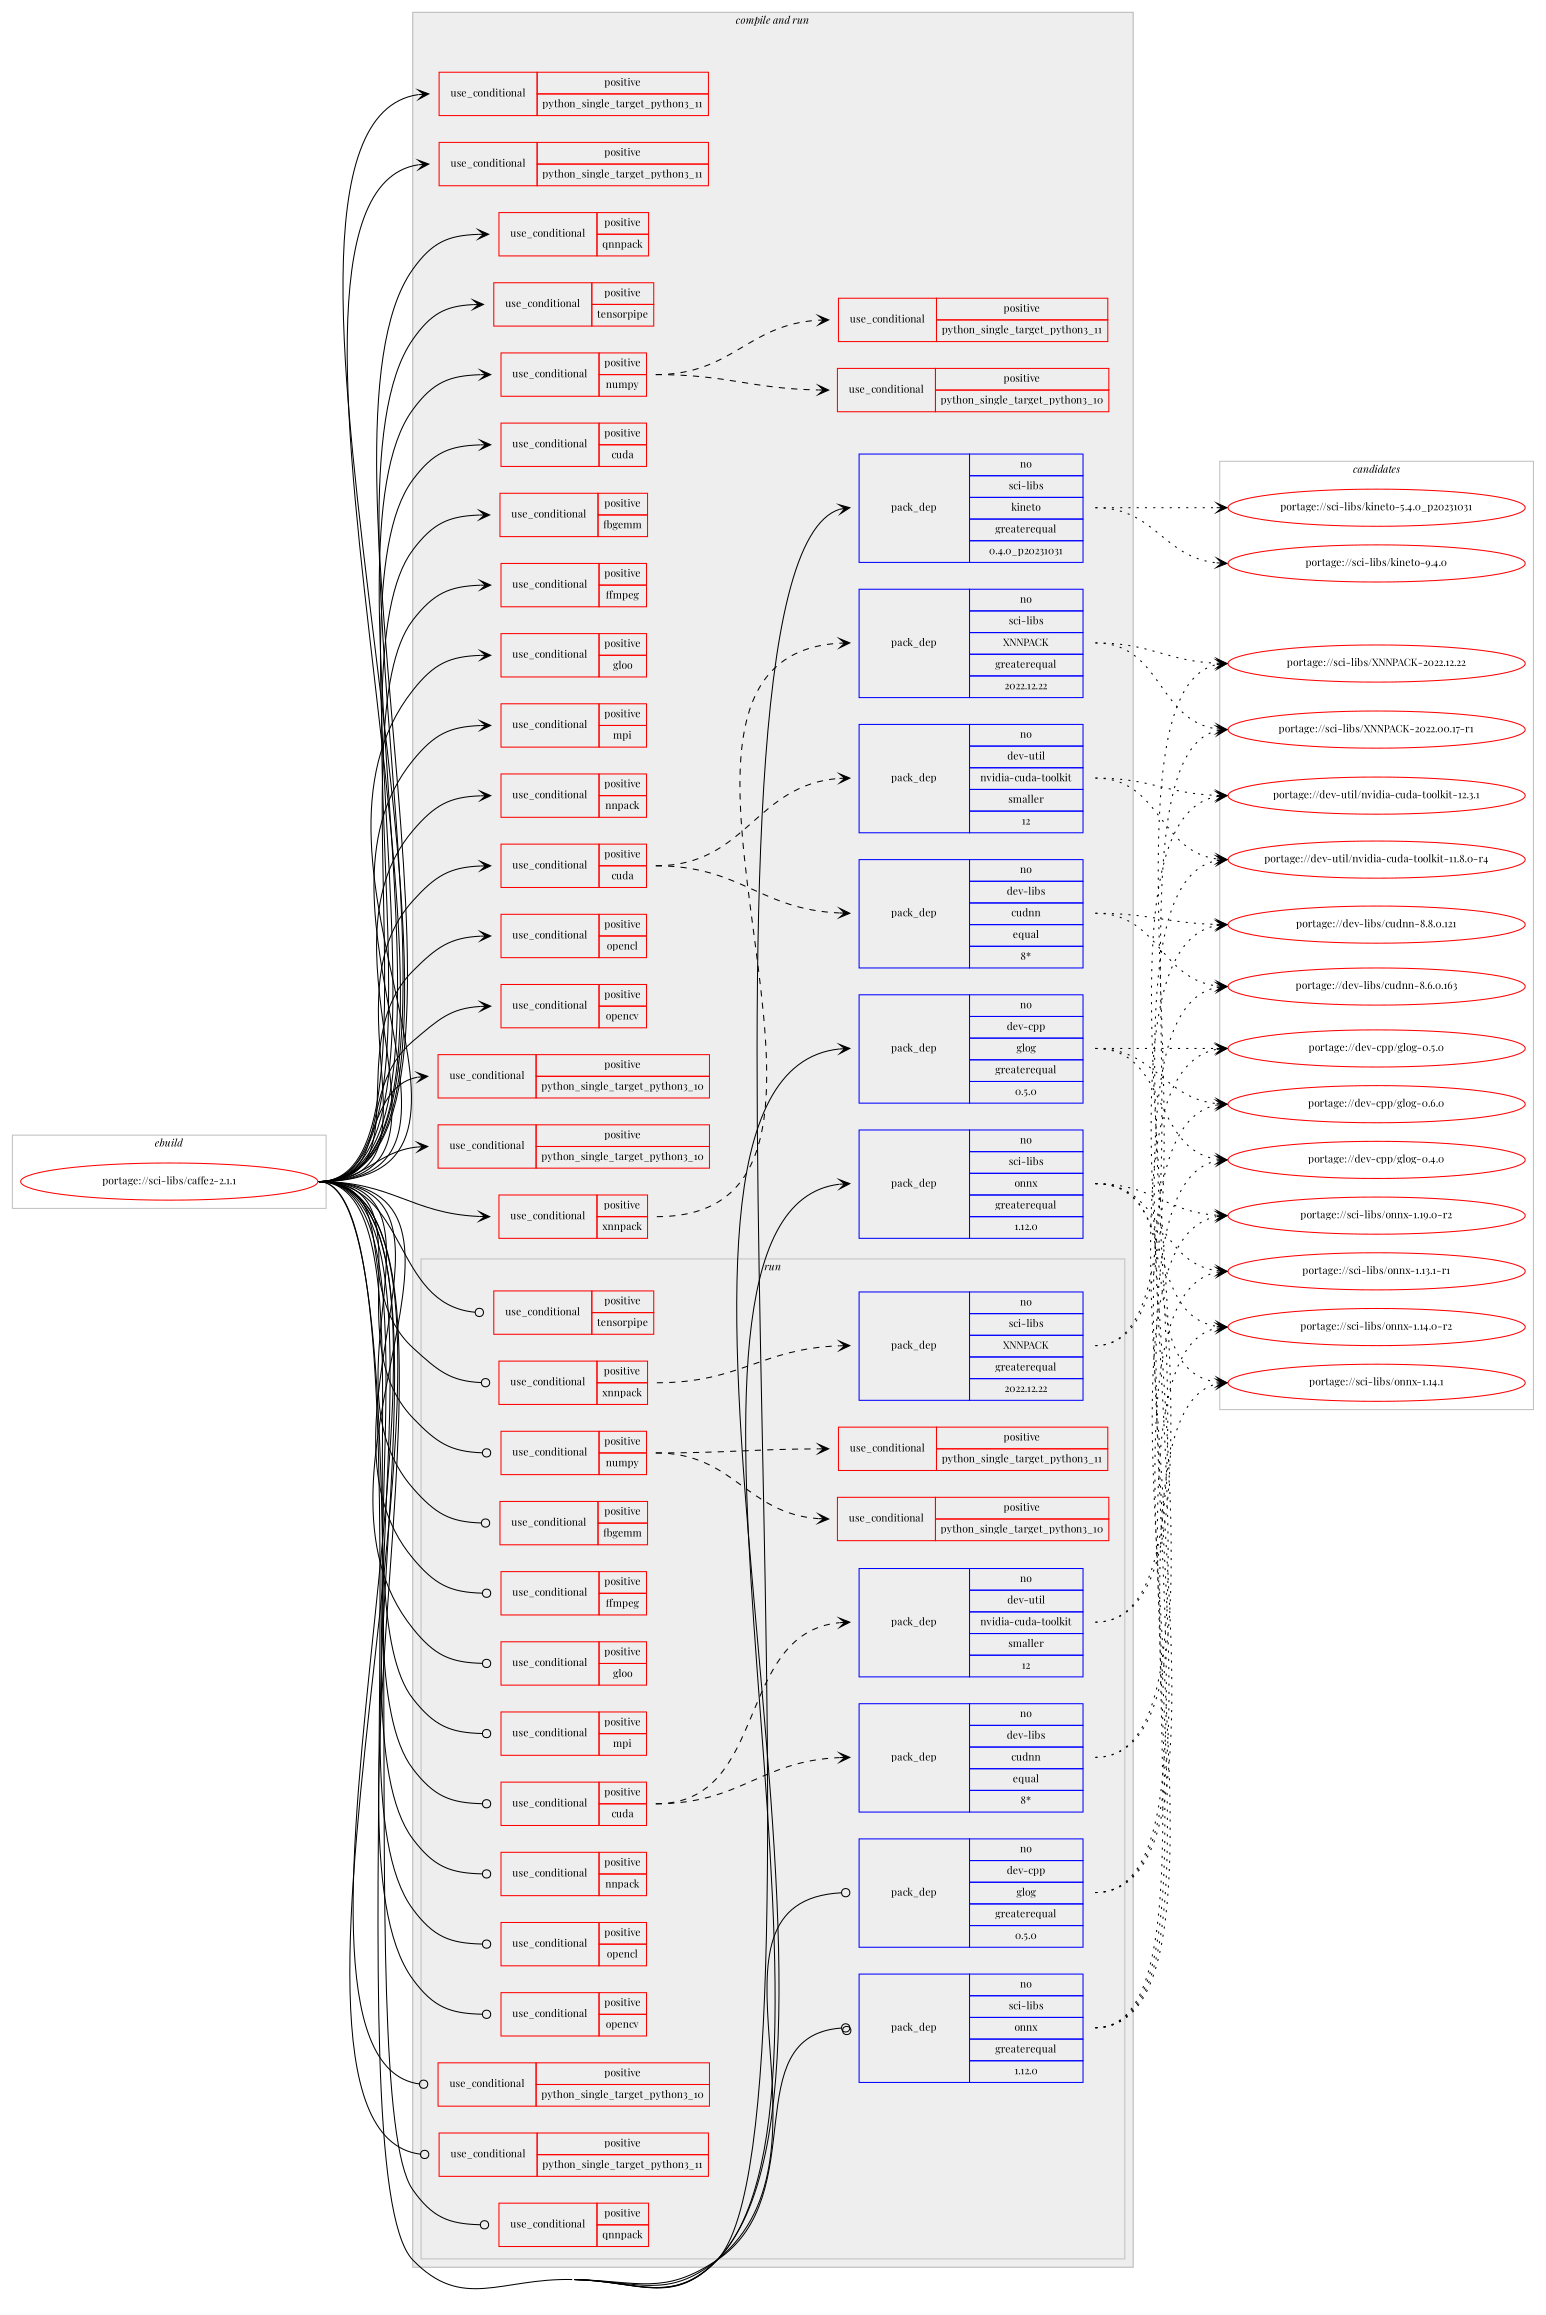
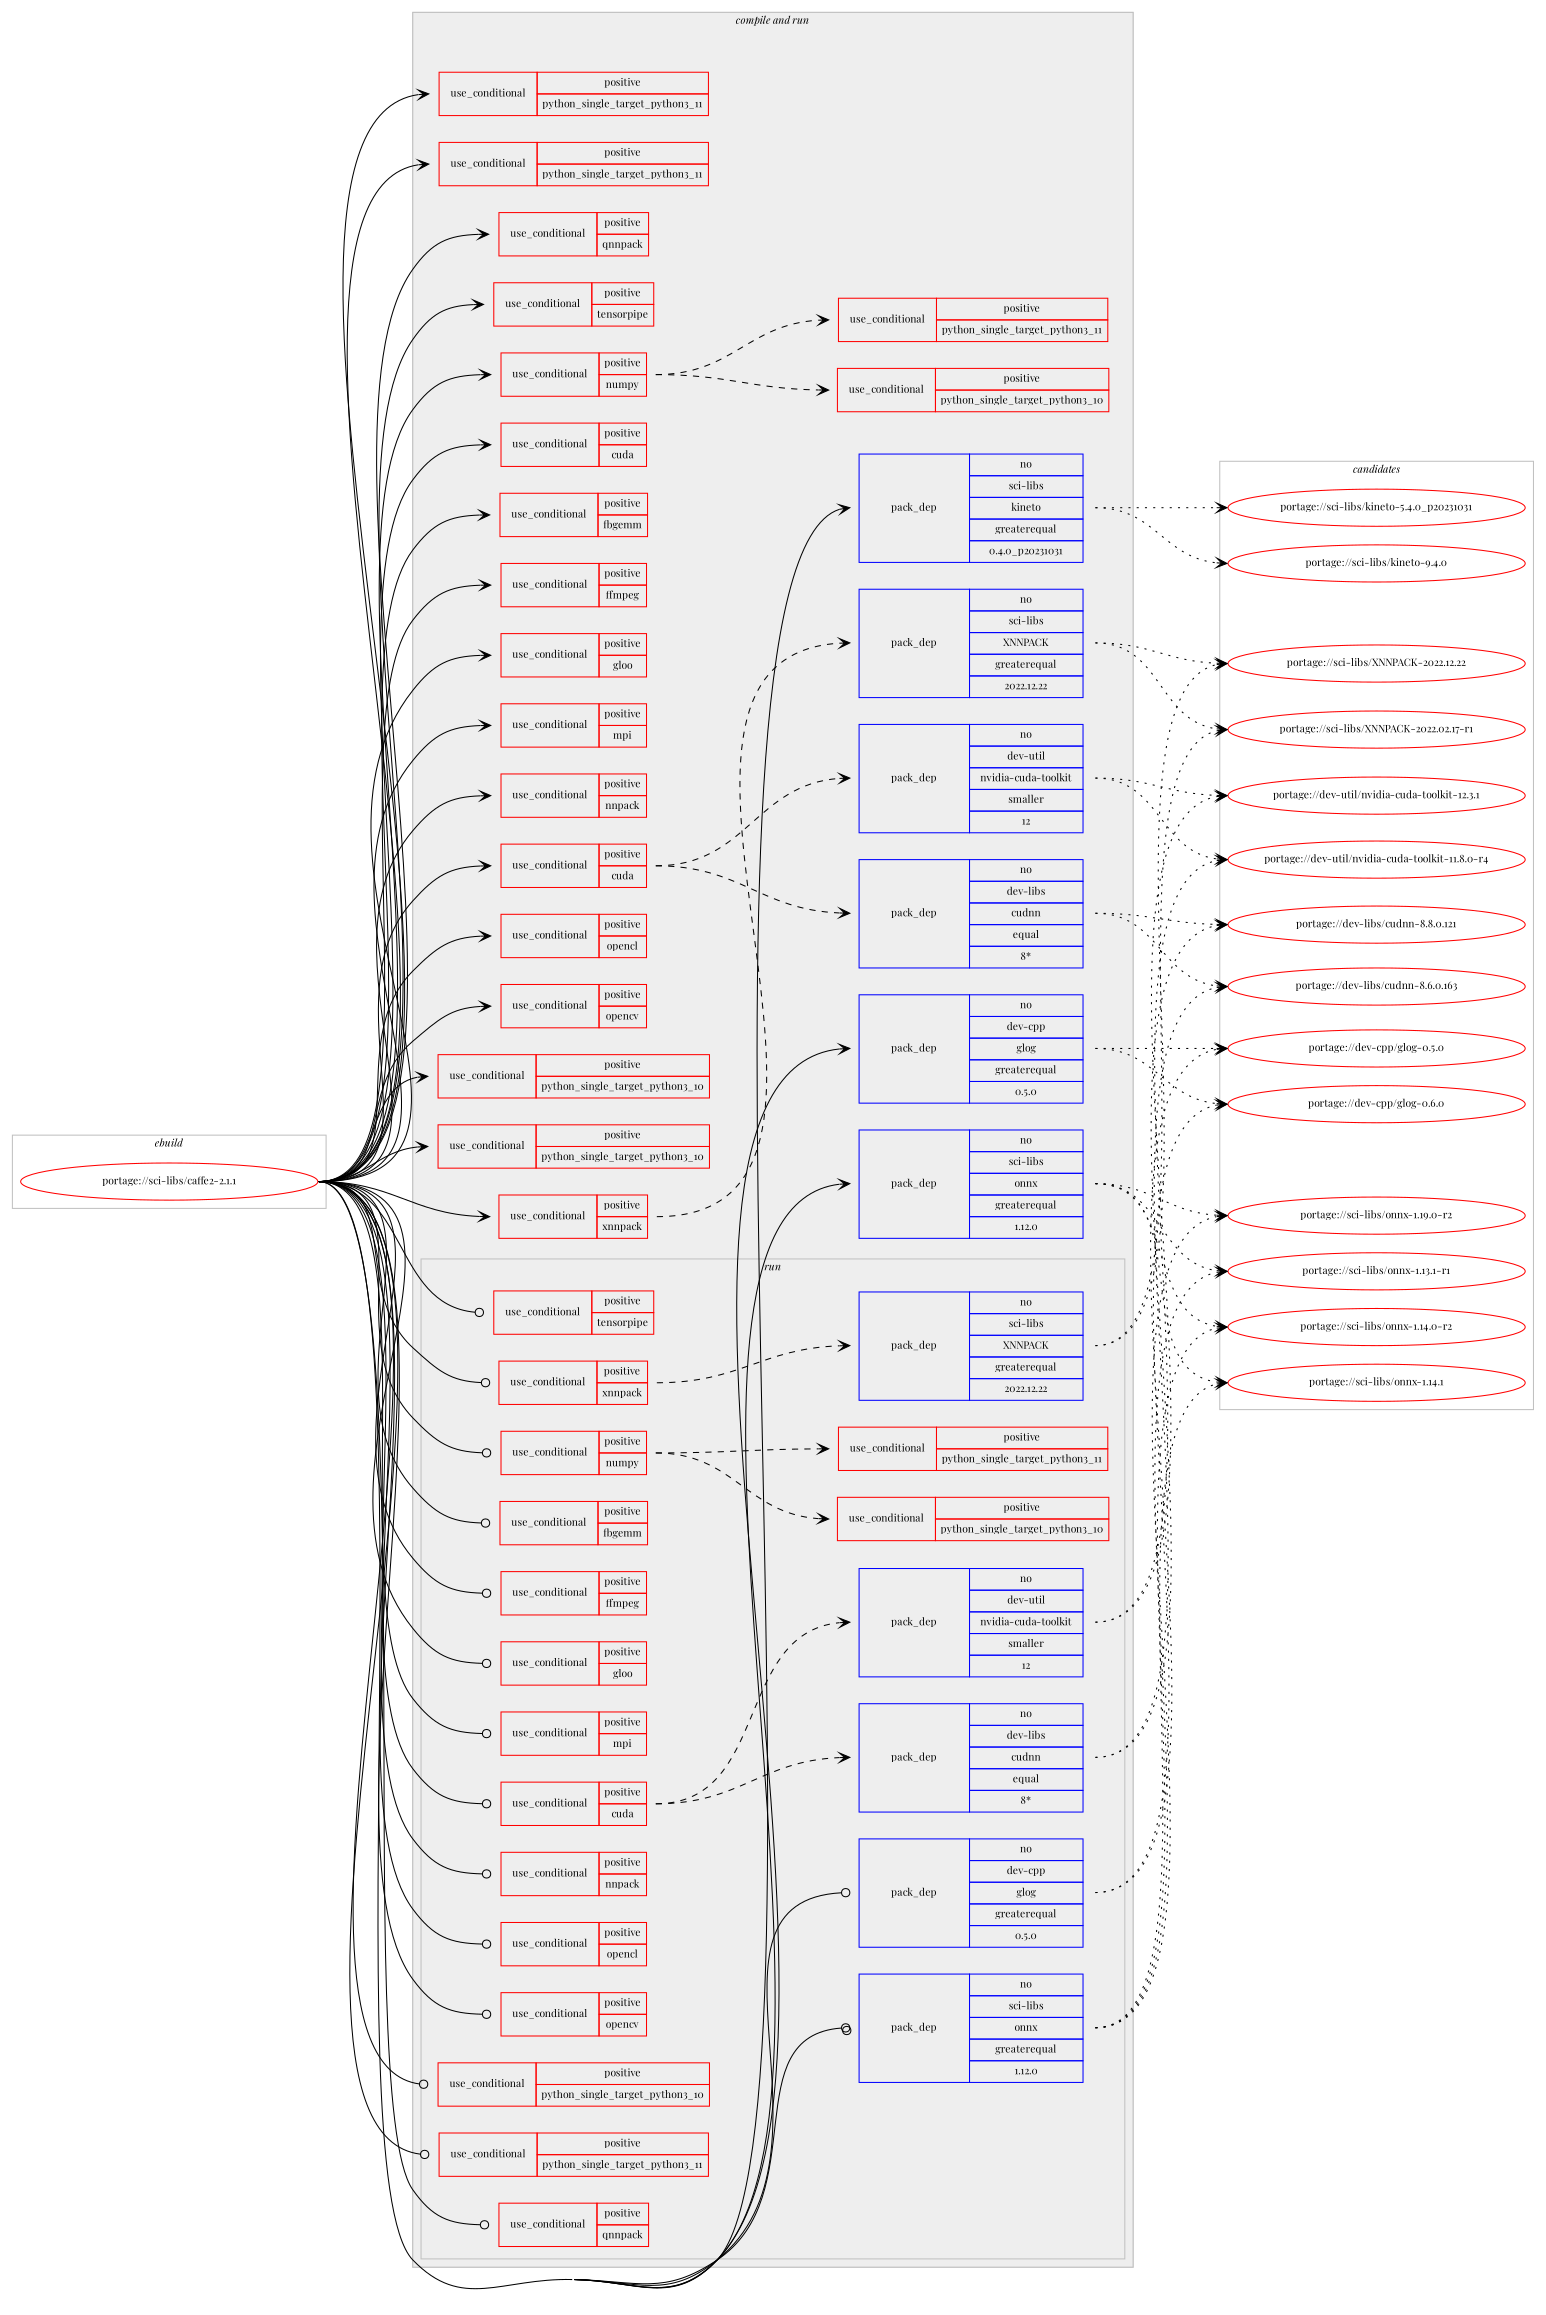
node "portage://sci-libs/XNNPACK-2022.00.17-r1": label "portage://sci-libs/XNNPACK-2022.00.17-r1" -> "portage://sci-libs/XNNPACK-2022.02.17-r1"
node "portage://dev-cpp/glog-0.4.0": removed
